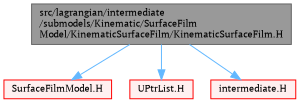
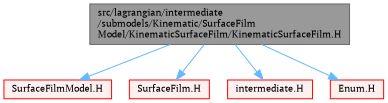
node "UPtrList.H": label "UPtrList.H" -> "SurfaceFilm.H"
node "Enum.H": added
